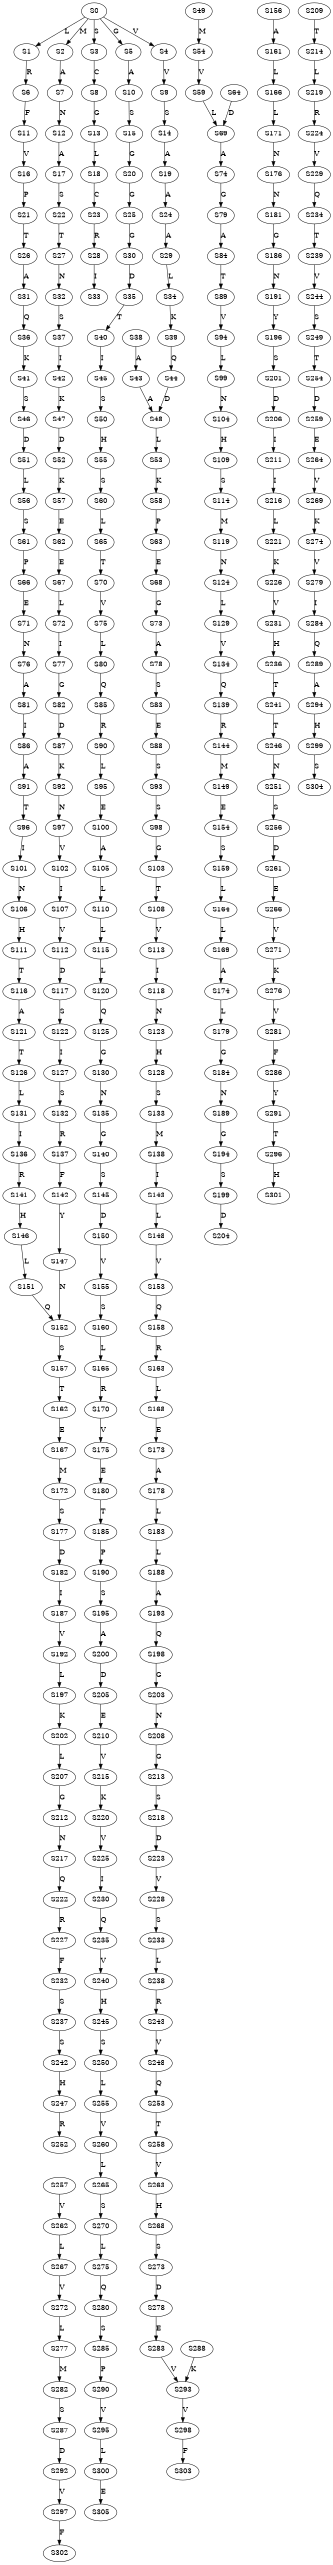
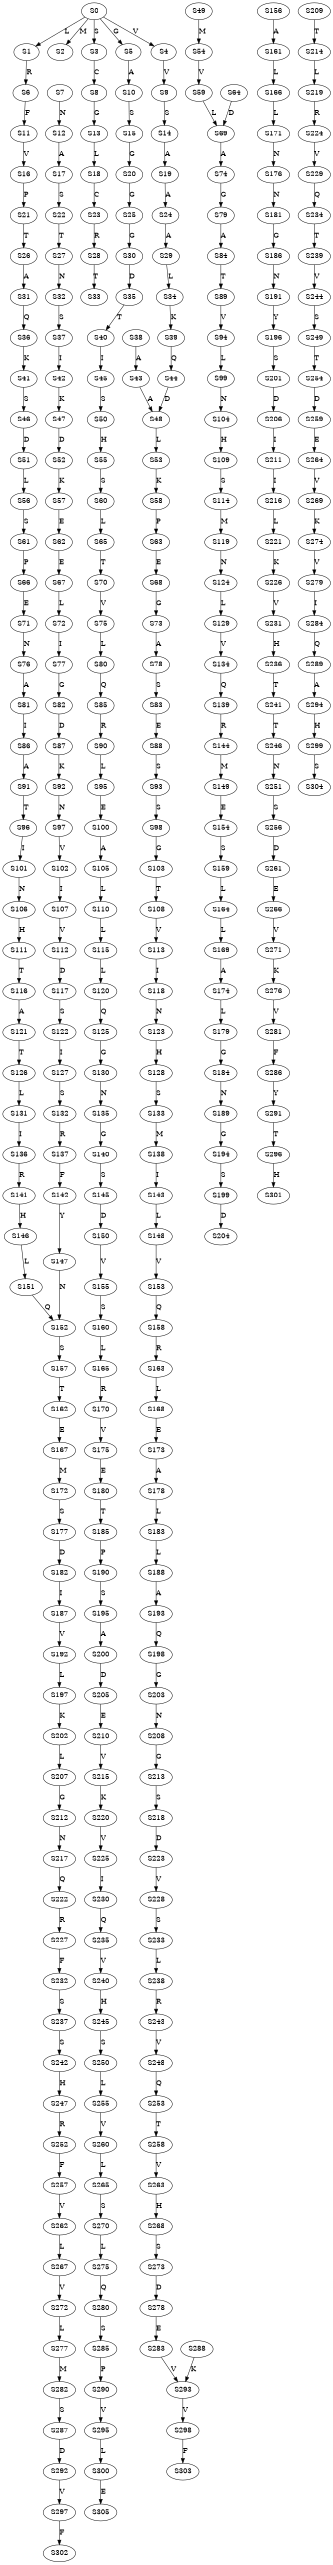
edge "S2" -> "S7": removed, label "A"
edge "S28" -> "S33": label "I" -> "T"
edge "S252" -> "S257": added, label "F"
